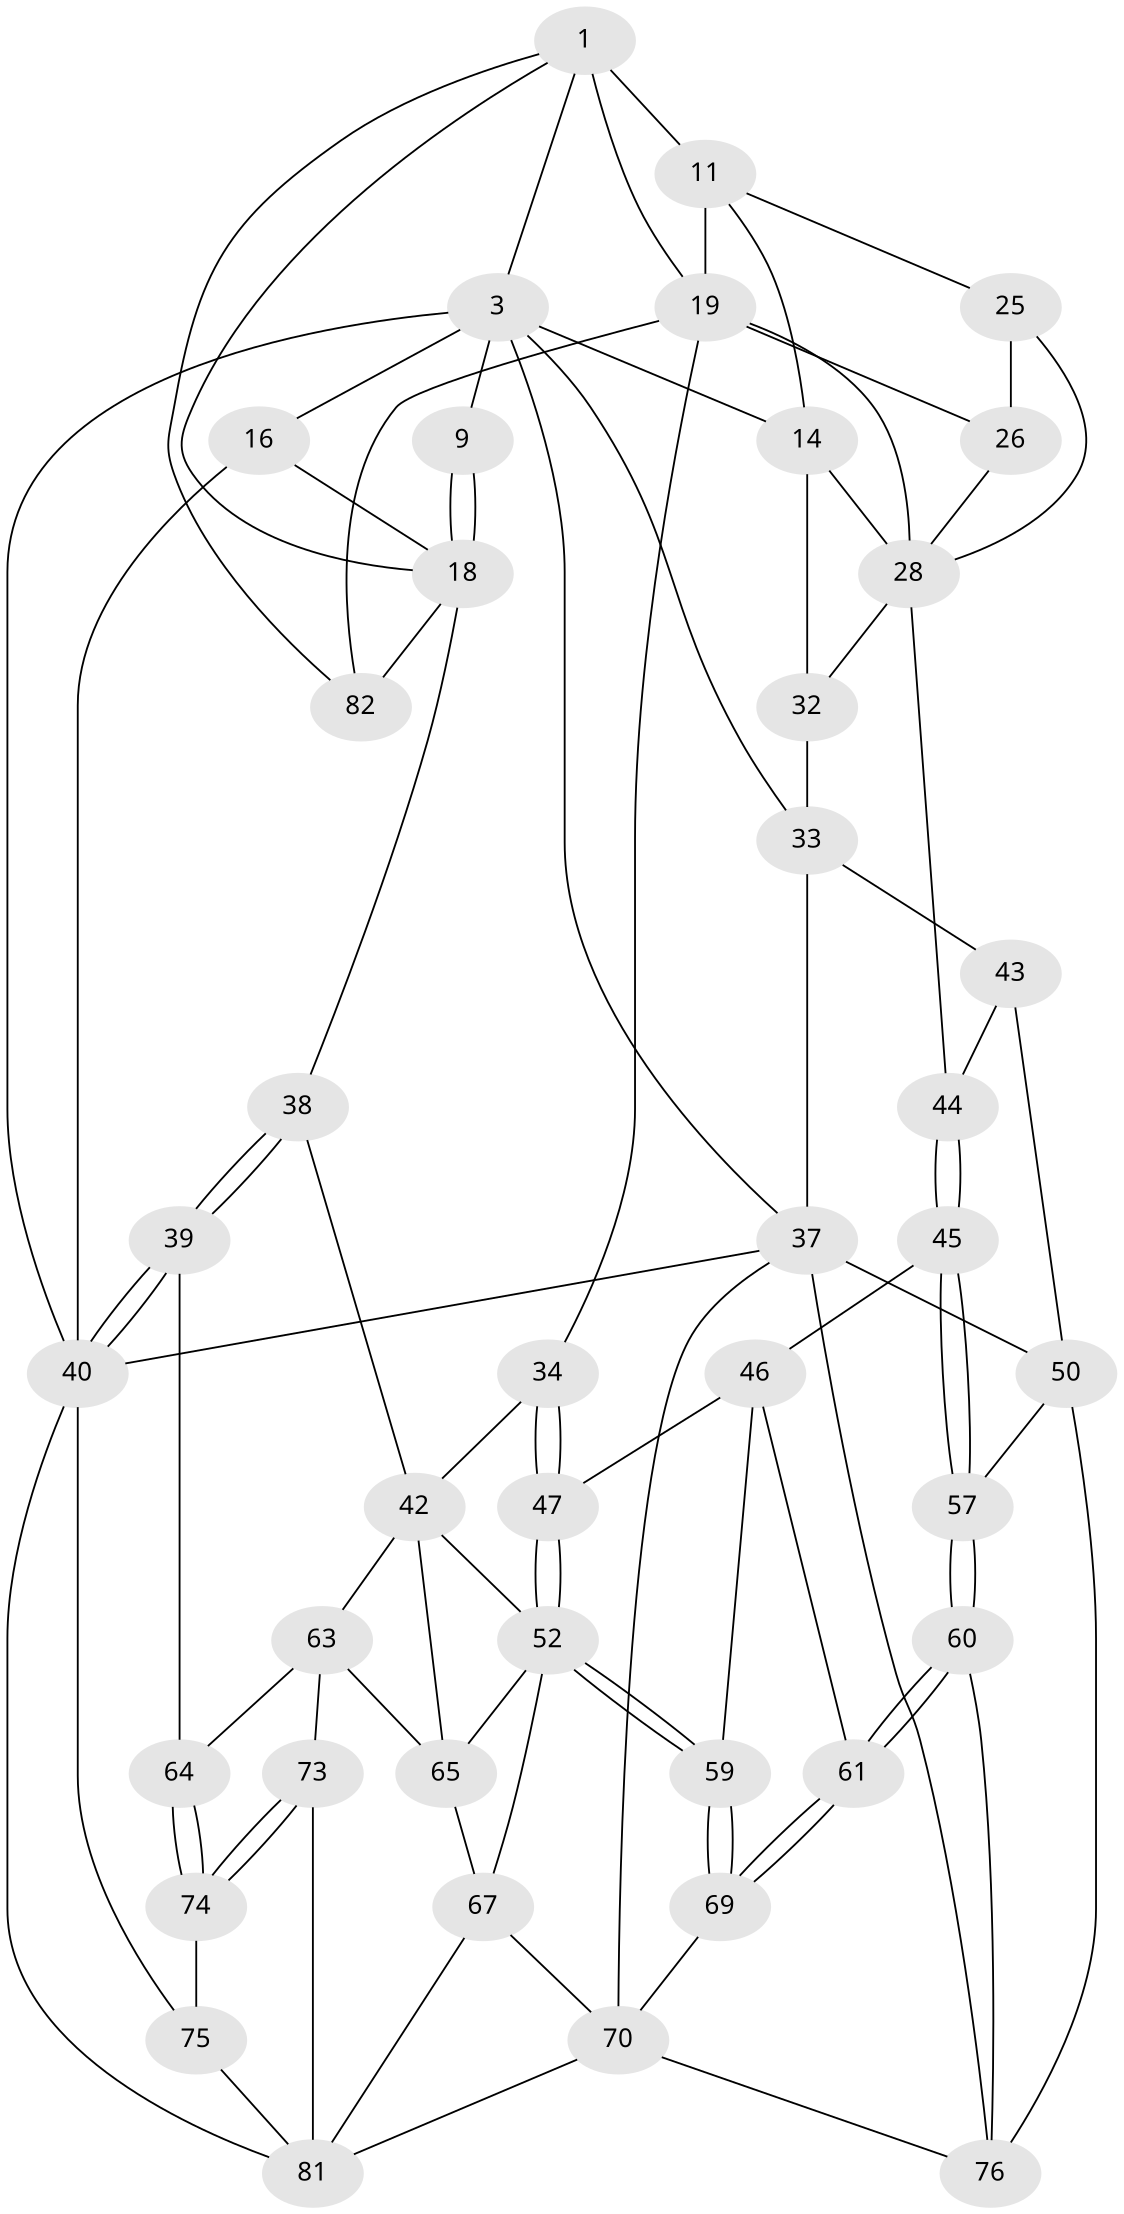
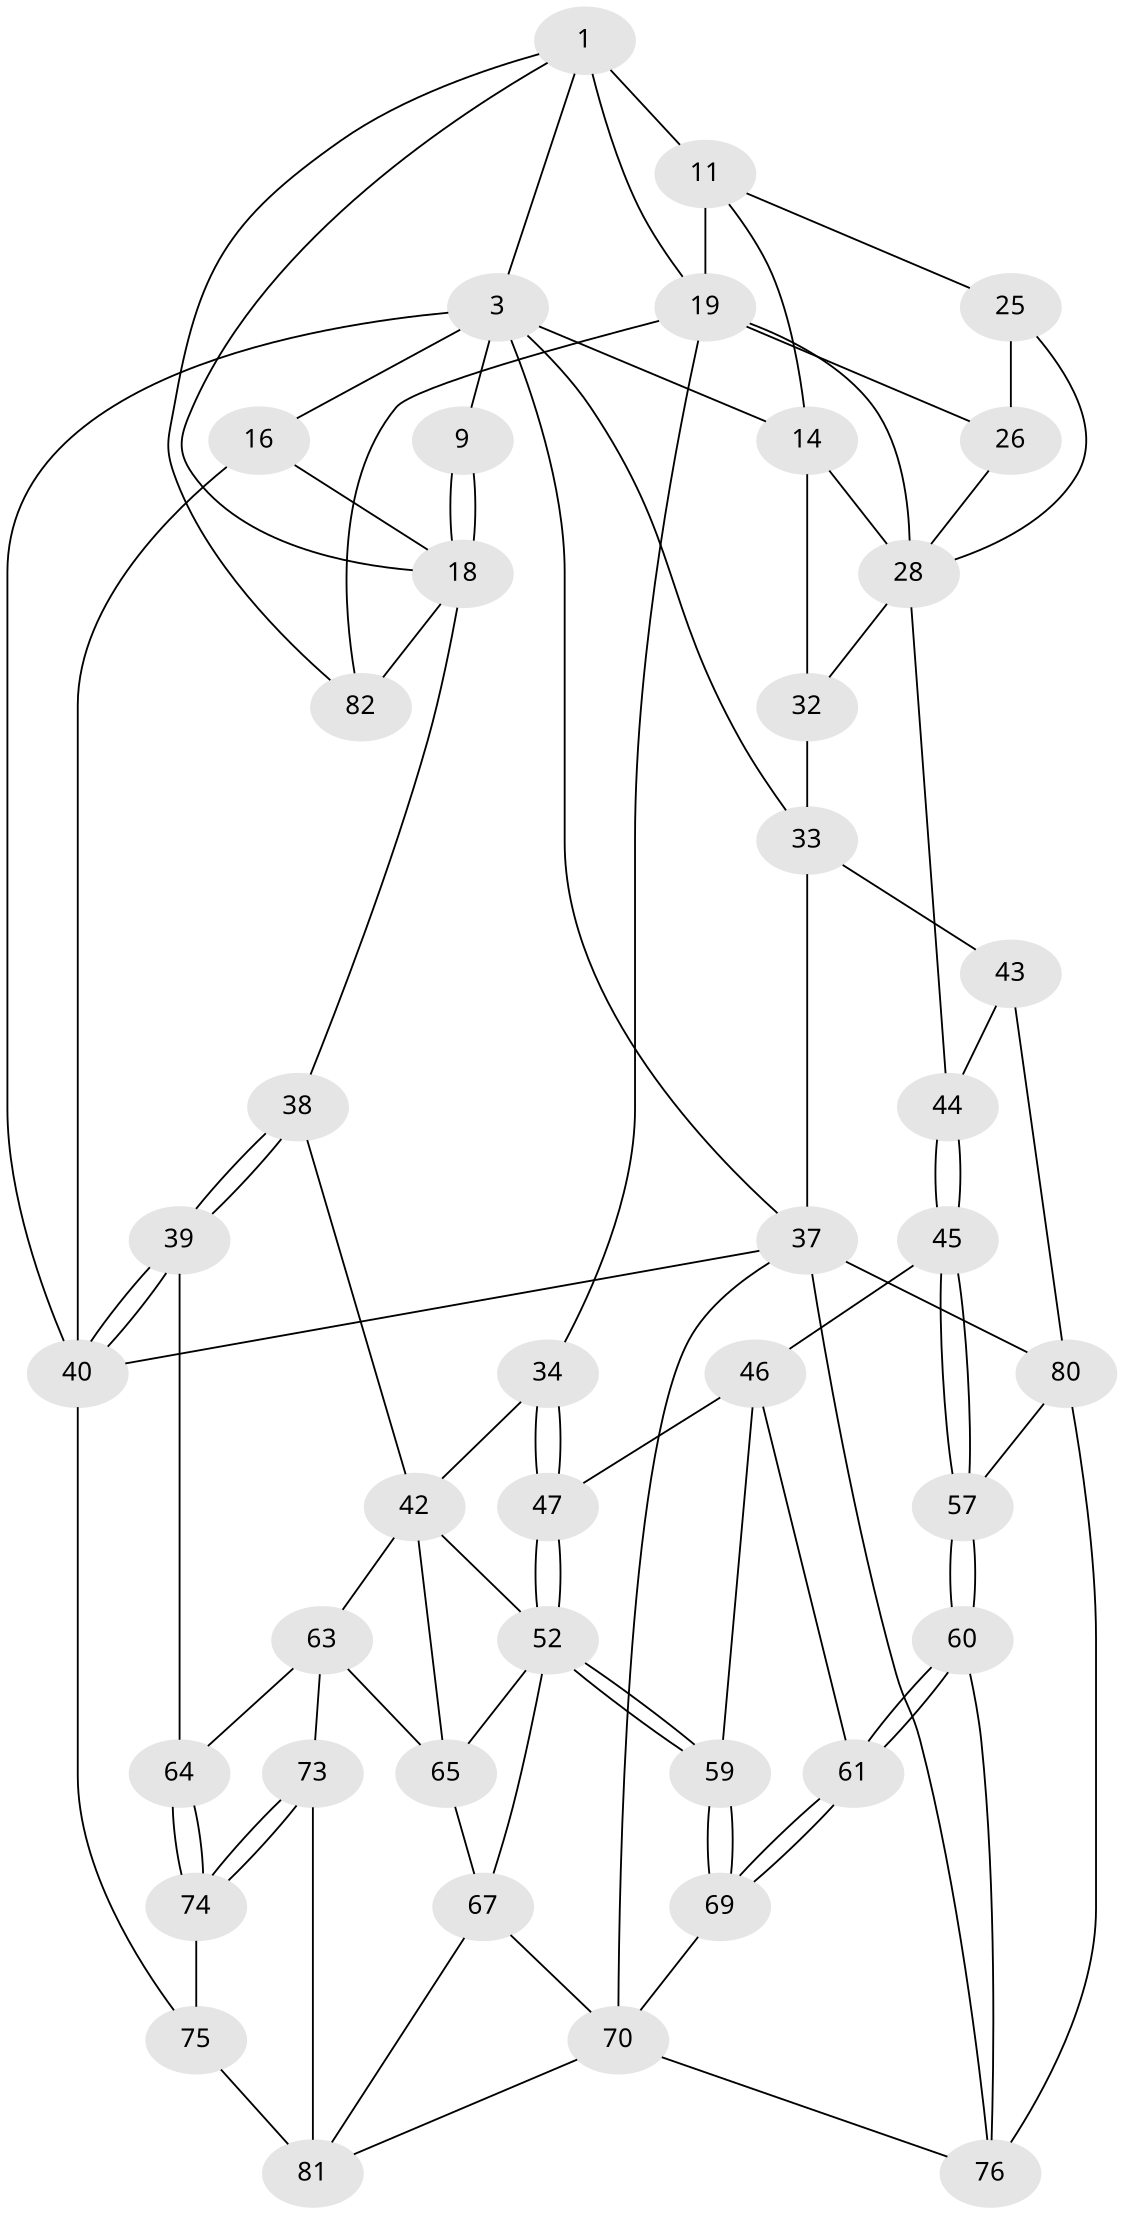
node "50": label "50" -> "80"
edge "40" -- "81": removed
